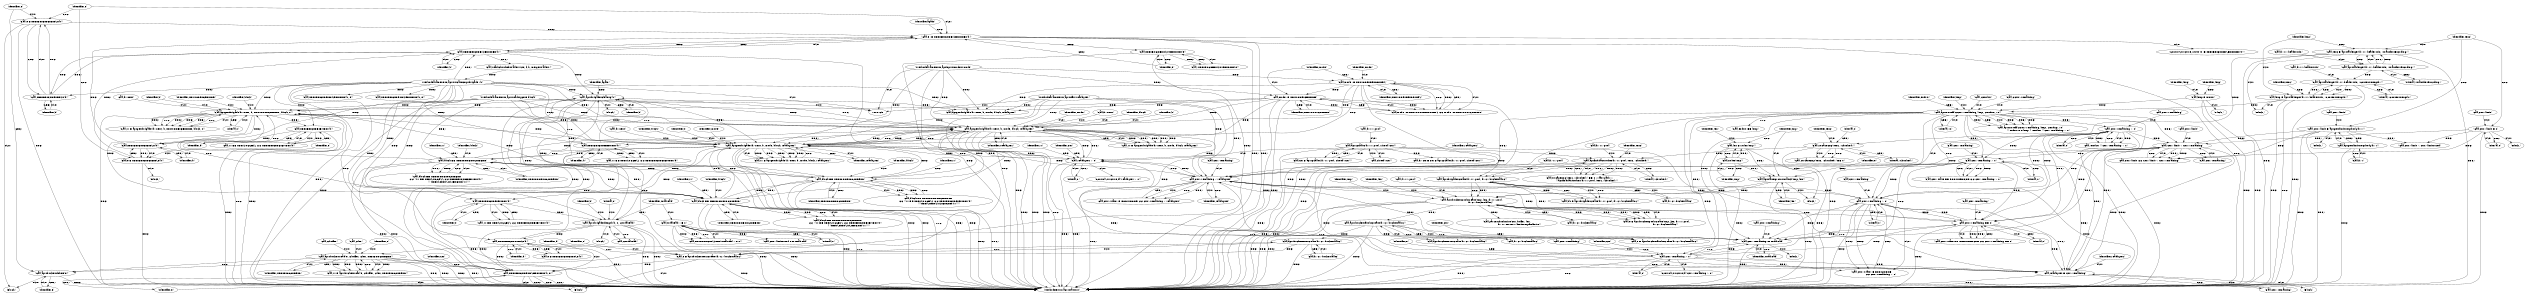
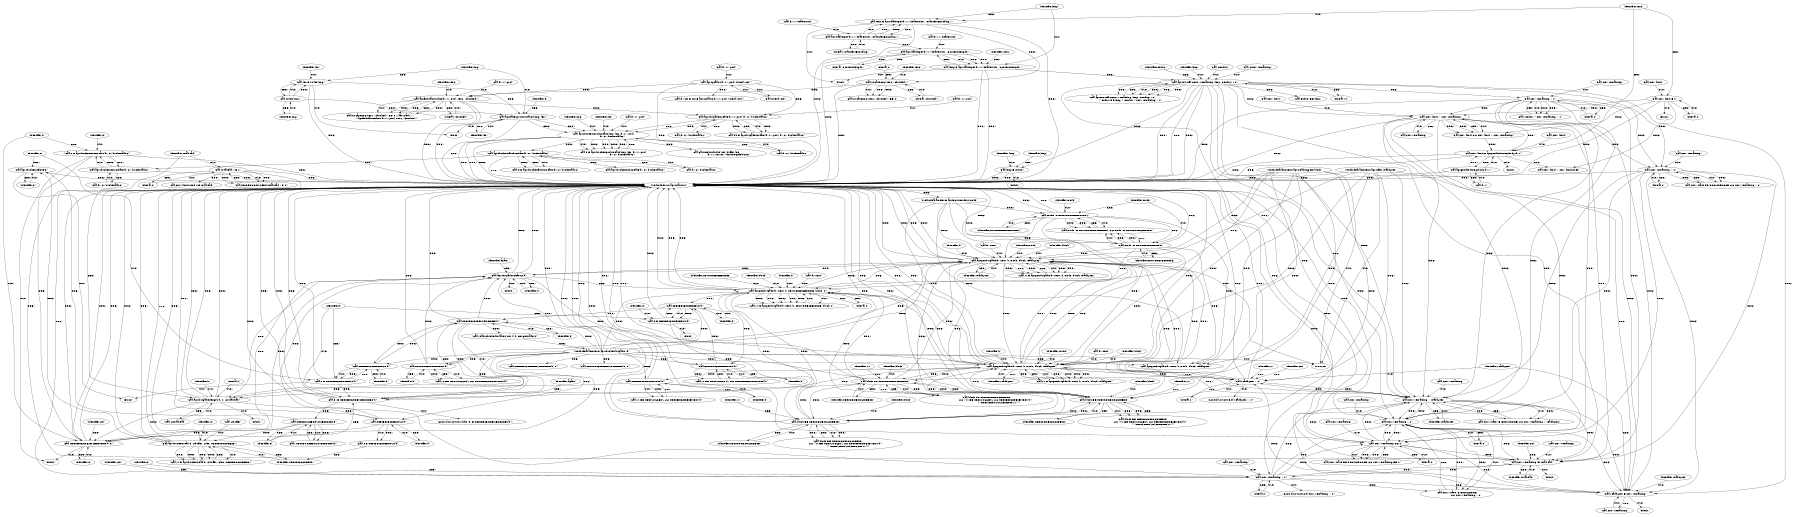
node "(MethodParameterIn,apr_strcasecmp_brigade *b)": label "(MethodParameterIn,apr_strcasecmp_brigade *b)" -> "(MethodParameterIn,apr_bucket_brigade *b)"
edge "(Call,lenp = NULL)" -> "(Call,apr_strtoff(&ctx->remaining, lenp, &endstr, 10))": reversed
edge "(Call,apr_brigade_cleanup(b))" -> "(Call,ap_get_brigade(f->next, b, AP_MODE_GETLINE, block, 0))": label "DDG: " -> "CFG: "
edge "(Call,ctx->limit = ap_get_limit_req_body(f->r))" -> "(Call,ctx->limit && ctx->limit < ctx->remaining)": reversed
edge "(Call,ctx->remaining < 0)" -> "(Call,ctx->remaining < readbytes)": label "AST: " -> "DDG: "
node "(Call,ctx = apr_pcalloc(f->r->pool, sizeof(*ctx)))": removed
edge "(MethodParameterIn,ap_input_mode_t mode)" -> "(MethodReturn,apr_status_t)": reversed
node "(Call,&len)": removed
edge "(Call,ap_xlate_proto_to_ascii(tmp, len))" -> "(MethodReturn,apr_status_t)": label "DDG: " -> "CFG: "
edge "(Call,e = APR_BRIGADE_LAST(b))" -> "(Call,APR_BRIGADE_LAST(b))": now "(Call,e = APR_BRIGADE_LAST(b))" -> "(Identifier,APR_BLOCK_READ)"
edge "(Call,ctx->remaining < 0)" -> "(Call,ctx->remaining -= totalread)": added, label "DDG:"
